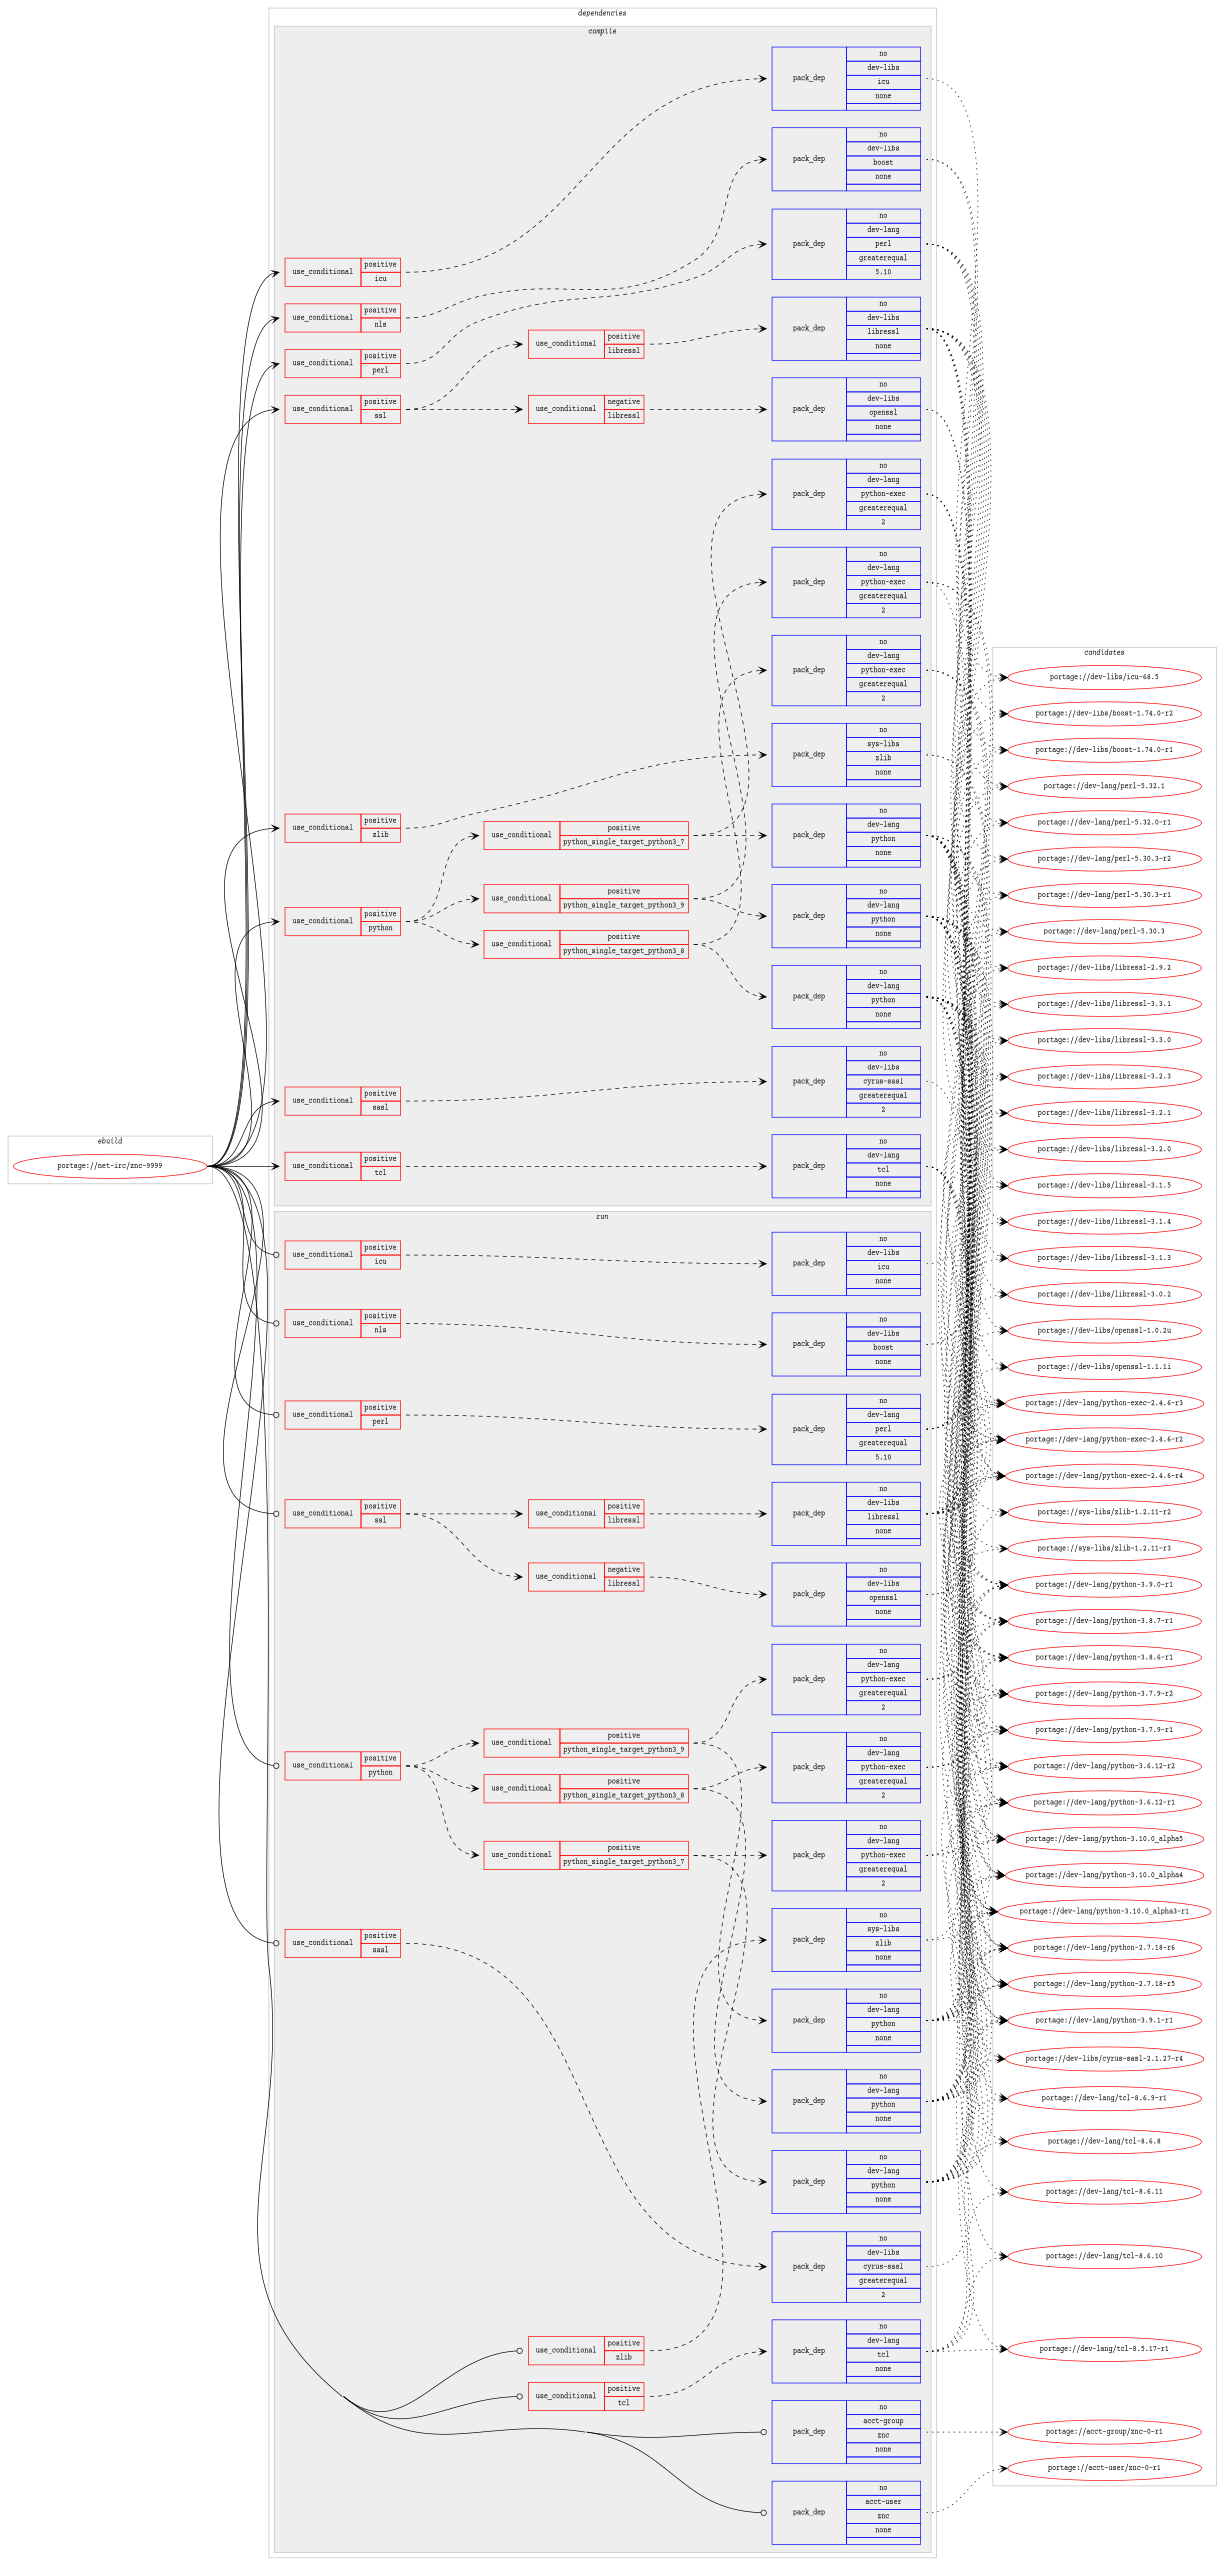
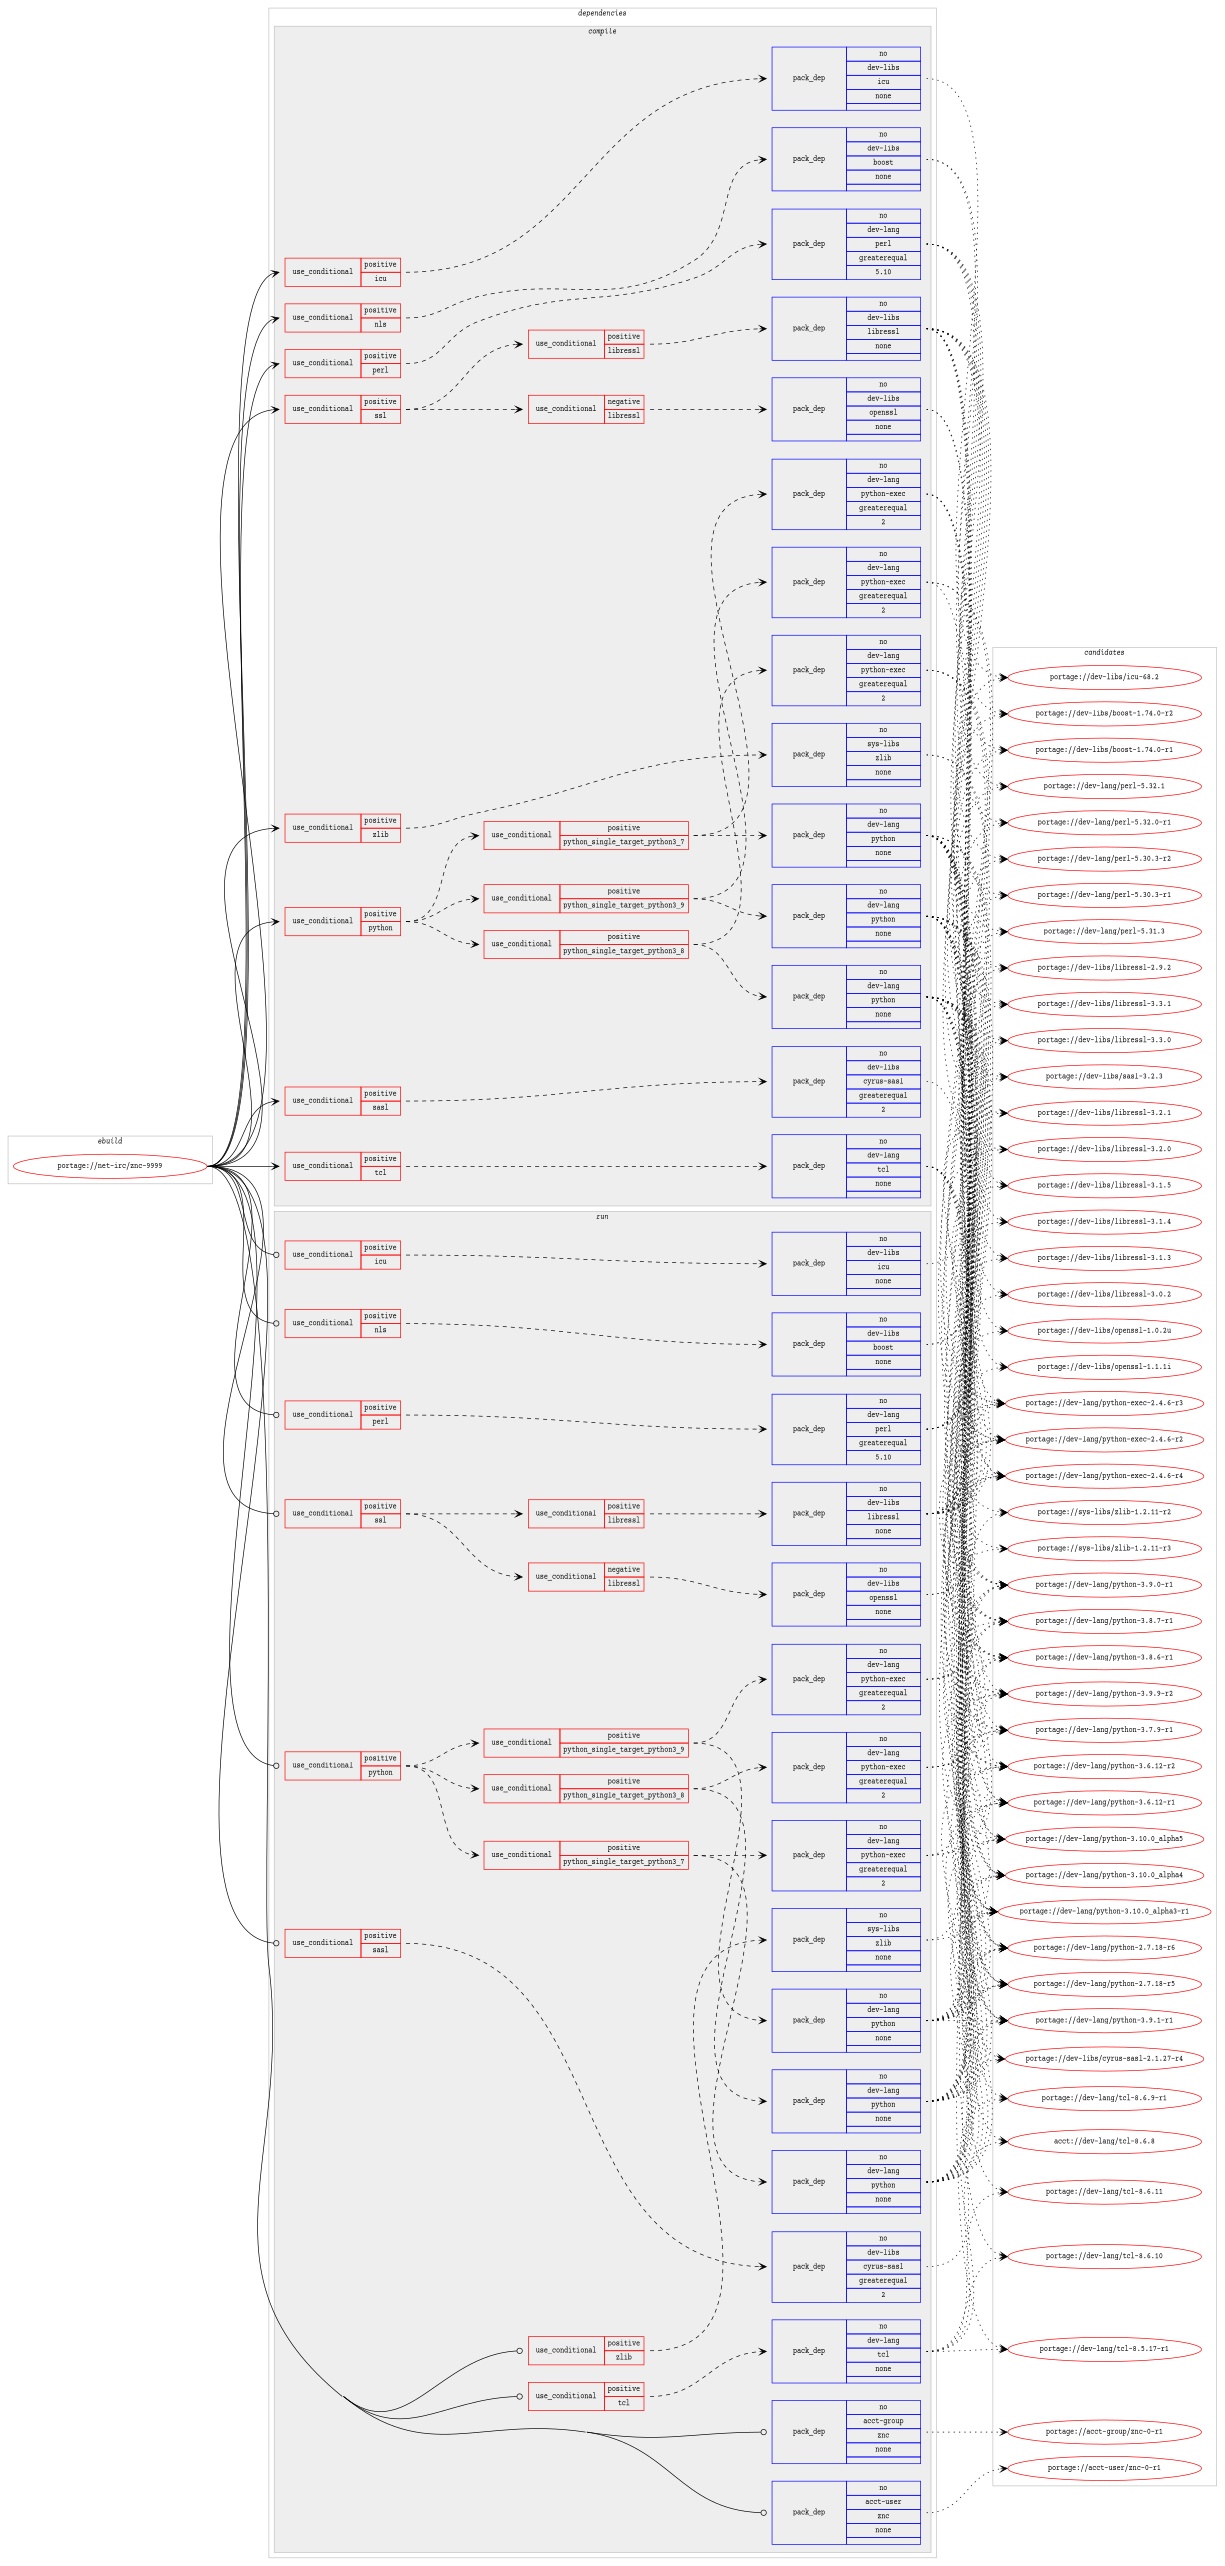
node "portage://dev-libs/icu-68.5": label "portage://dev-libs/icu-68.5" -> "portage://dev-libs/icu-68.2"
node "portage://dev-lang/perl-5.30.3": label "portage://dev-lang/perl-5.30.3" -> "portage://dev-lang/perl-5.31.3"
node "portage://dev-libs/libressl-3.2.3": label "portage://dev-libs/libressl-3.2.3" -> "portage://dev-libs/sasl-3.2.3"
node "portage://dev-lang/python-3.7.9-r2": label "portage://dev-lang/python-3.7.9-r2" -> "portage://dev-lang/python-3.9.9-r2"
node "portage://dev-lang/tcl-8.6.8": label "portage://dev-lang/tcl-8.6.8" -> "acct://dev-lang/tcl-8.6.8"
